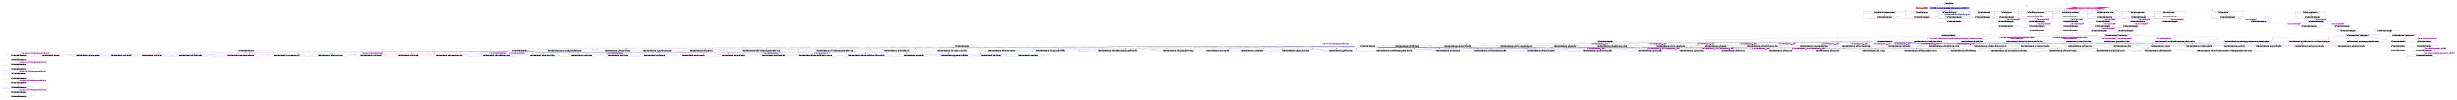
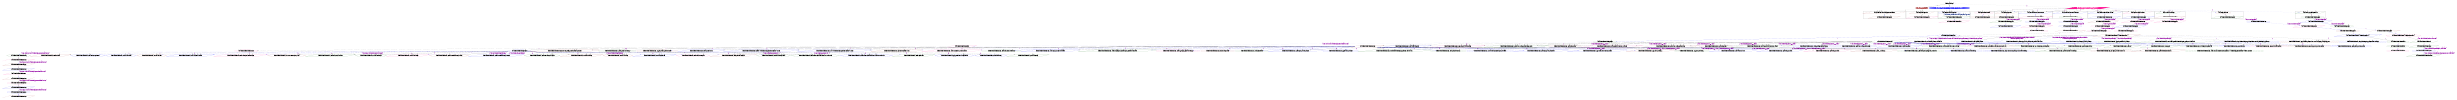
node "kubeinit.kubeinit.kubeinit_okd : Render net info": label "kubeinit.kubeinit.kubeinit_okd : Render net info" -> "kubeinit.kubeinit.kubeinit_okd : Render net initial"
node "kubeinit.kubeinit.kubeinit_okd : Ensure ignition files": label "kubeinit.kubeinit.kubeinit_okd : Ensure ignition files" -> "kubeinit.kubeinit.kubeinit_okd : Render ignition files"
node "kubeinit.kubeinit.kubeinit_okd : Create kube directory": label "kubeinit.kubeinit.kubeinit_okd : Create kube directory" -> "kubeinit.kubeinit.kubeinit_before : Create kube directory"
node "kubeinit.kubeinit.kubeinit_okd : Commit kubeconfig": label "kubeinit.kubeinit.kubeinit_okd : Commit kubeconfig" -> "kubeinit.kubeinit.kubeinit_okd : Autoload kubeconfig"
